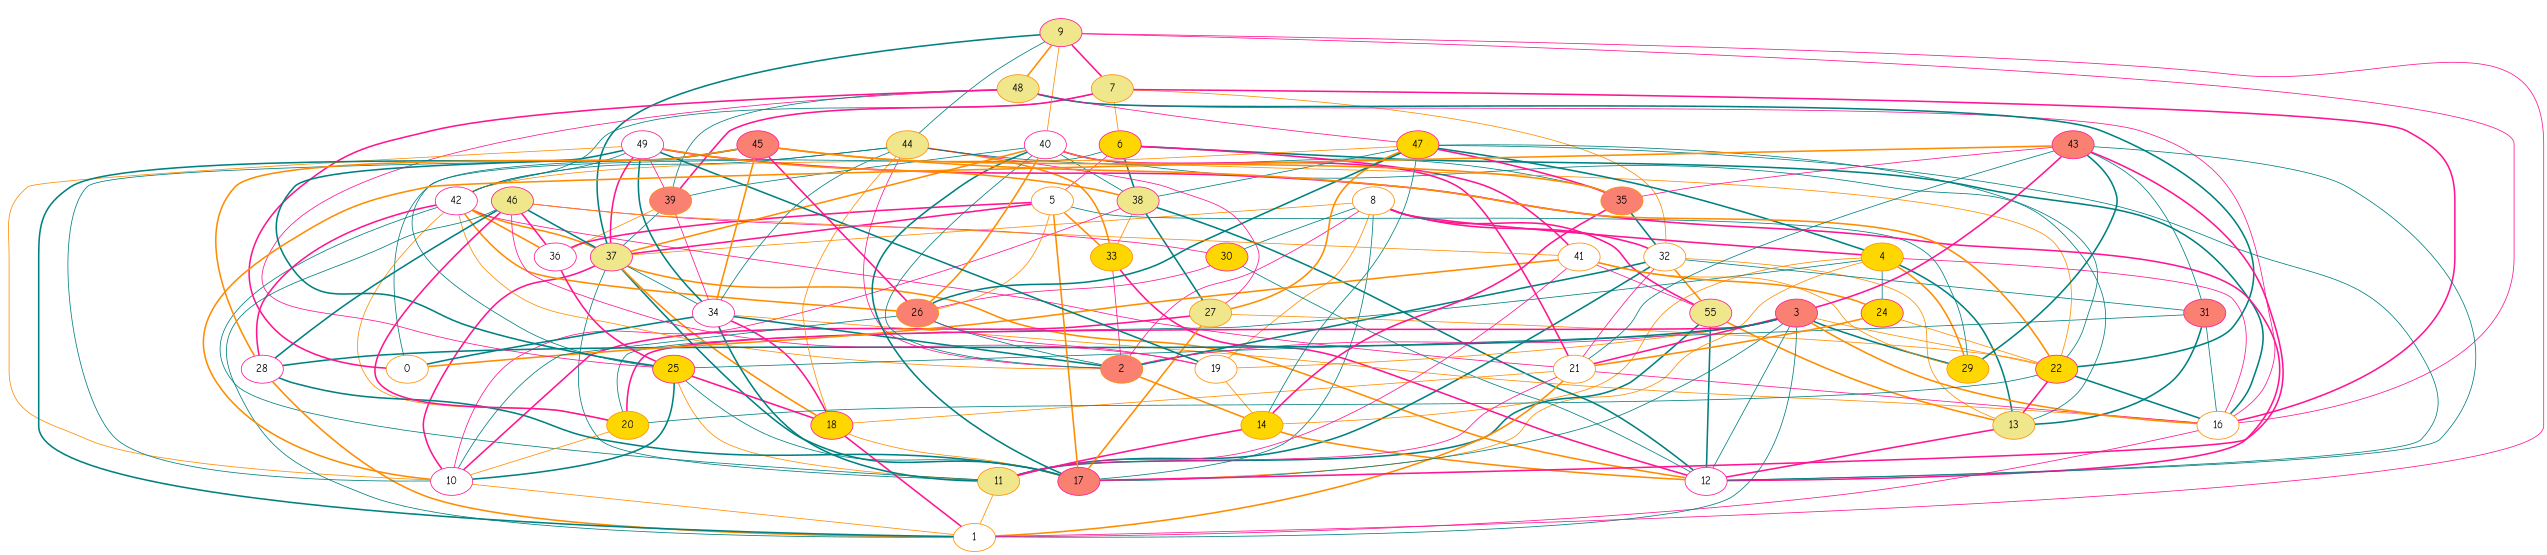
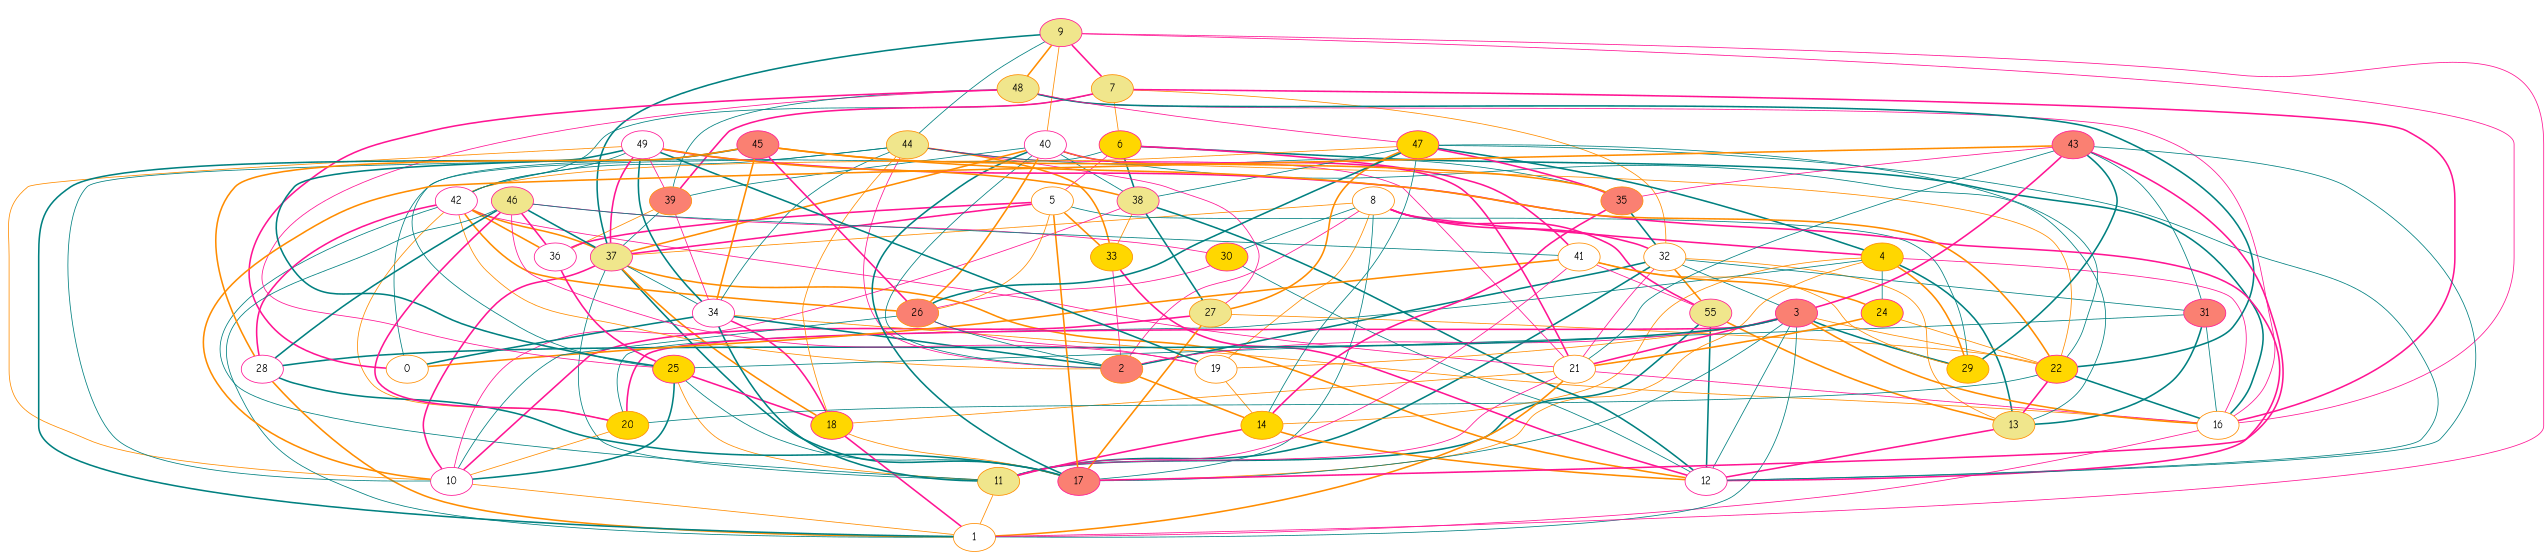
edge "44" -- "21": added
edge "46" -- "41": color darkorange -> teal
edge "32" -- "3": added
